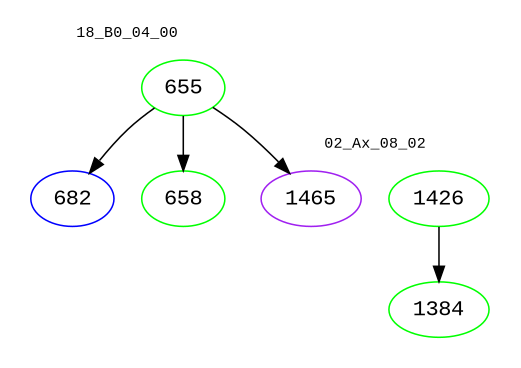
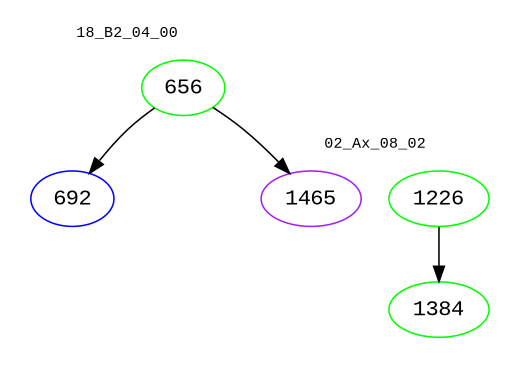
cluster "18_B0_04_00": label "18_B0_04_00" -> "18_B2_04_00"
node "655": label "655" -> "656"
node "682": label "682" -> "692"
node "658": removed
node "1426": label "1426" -> "1226"
